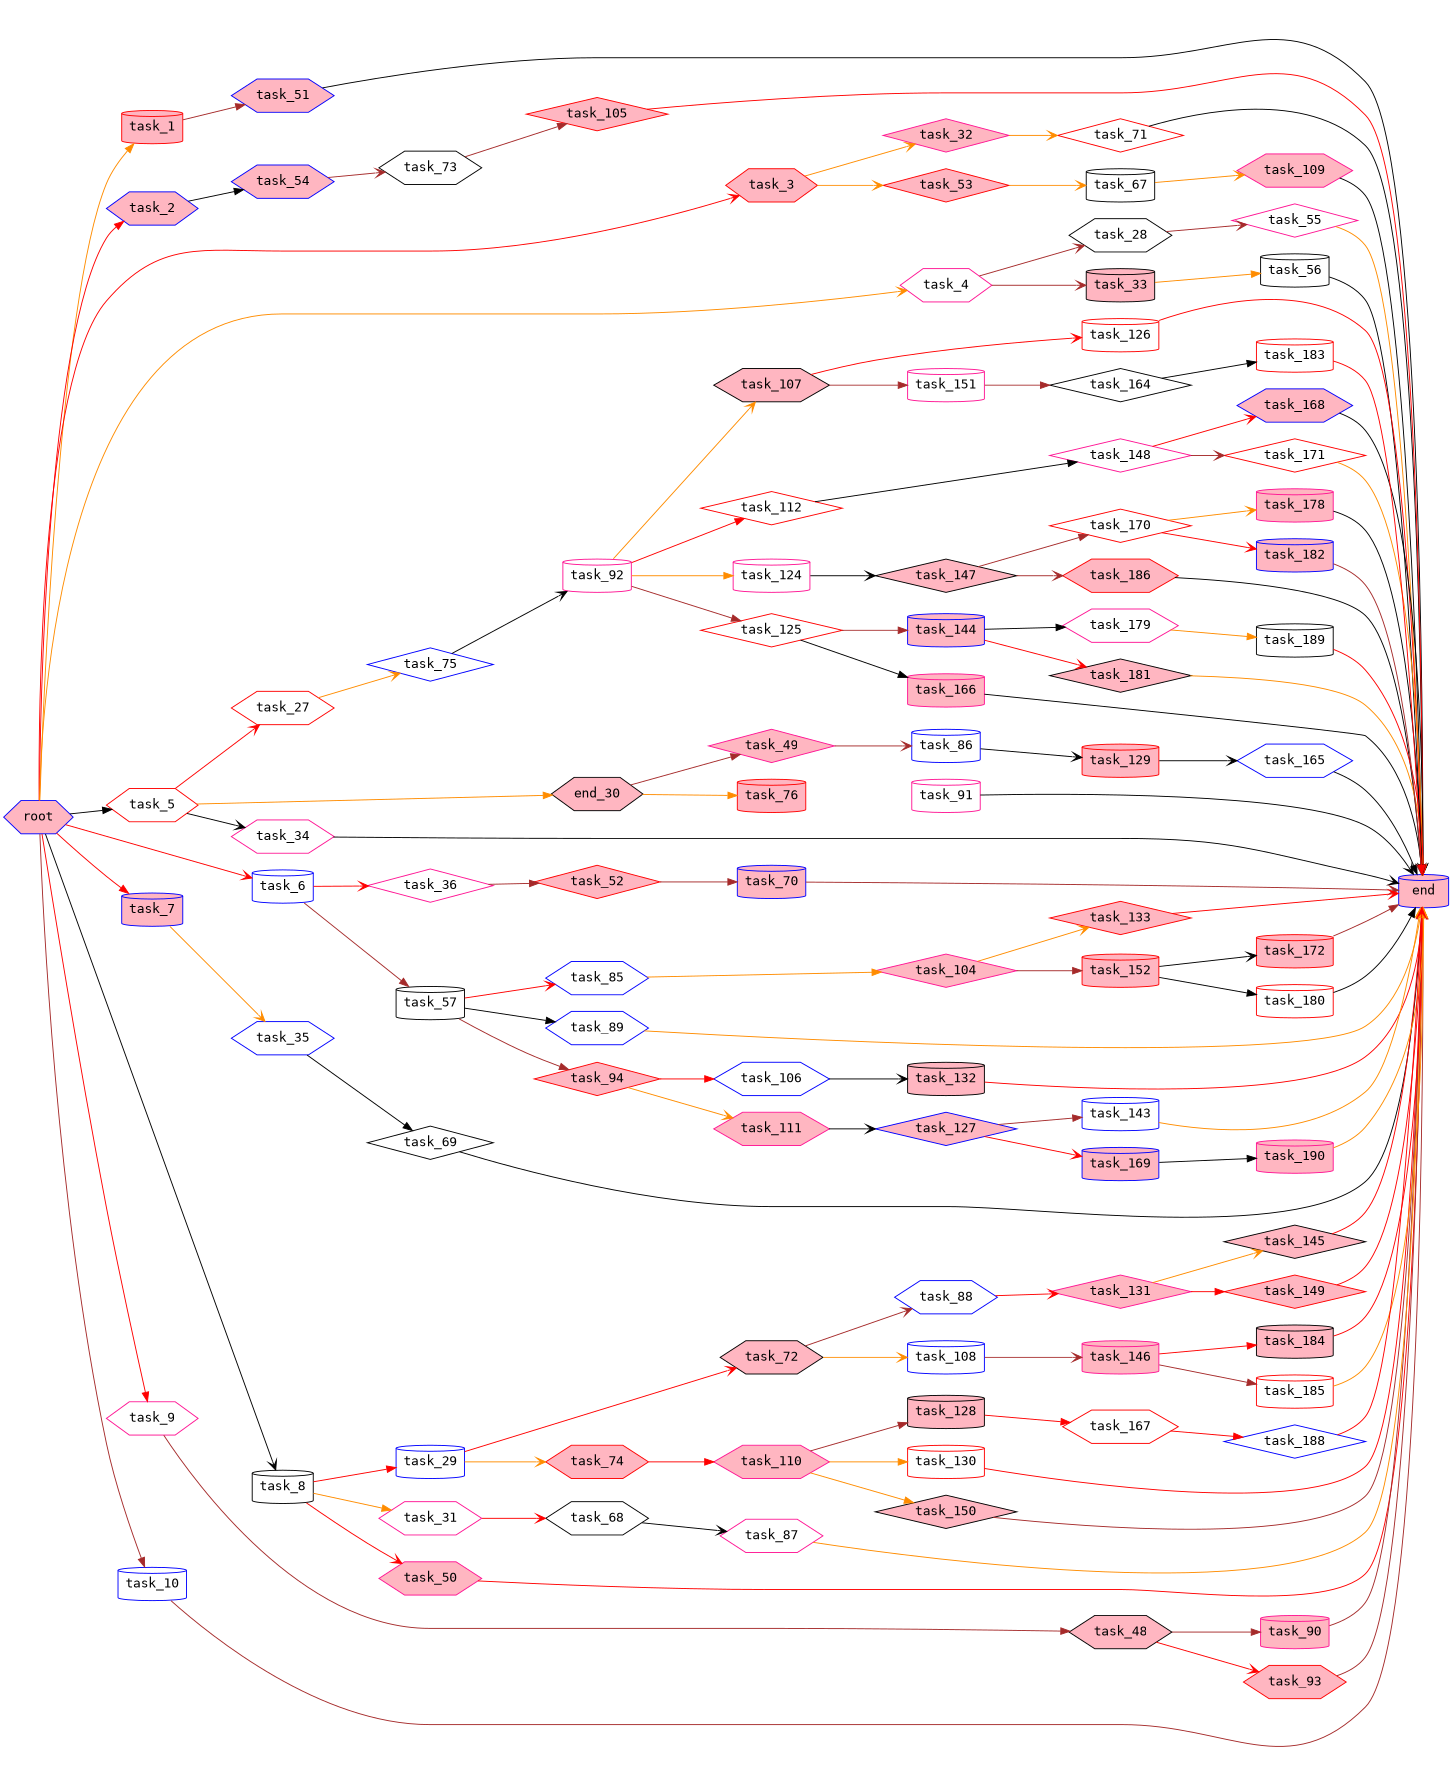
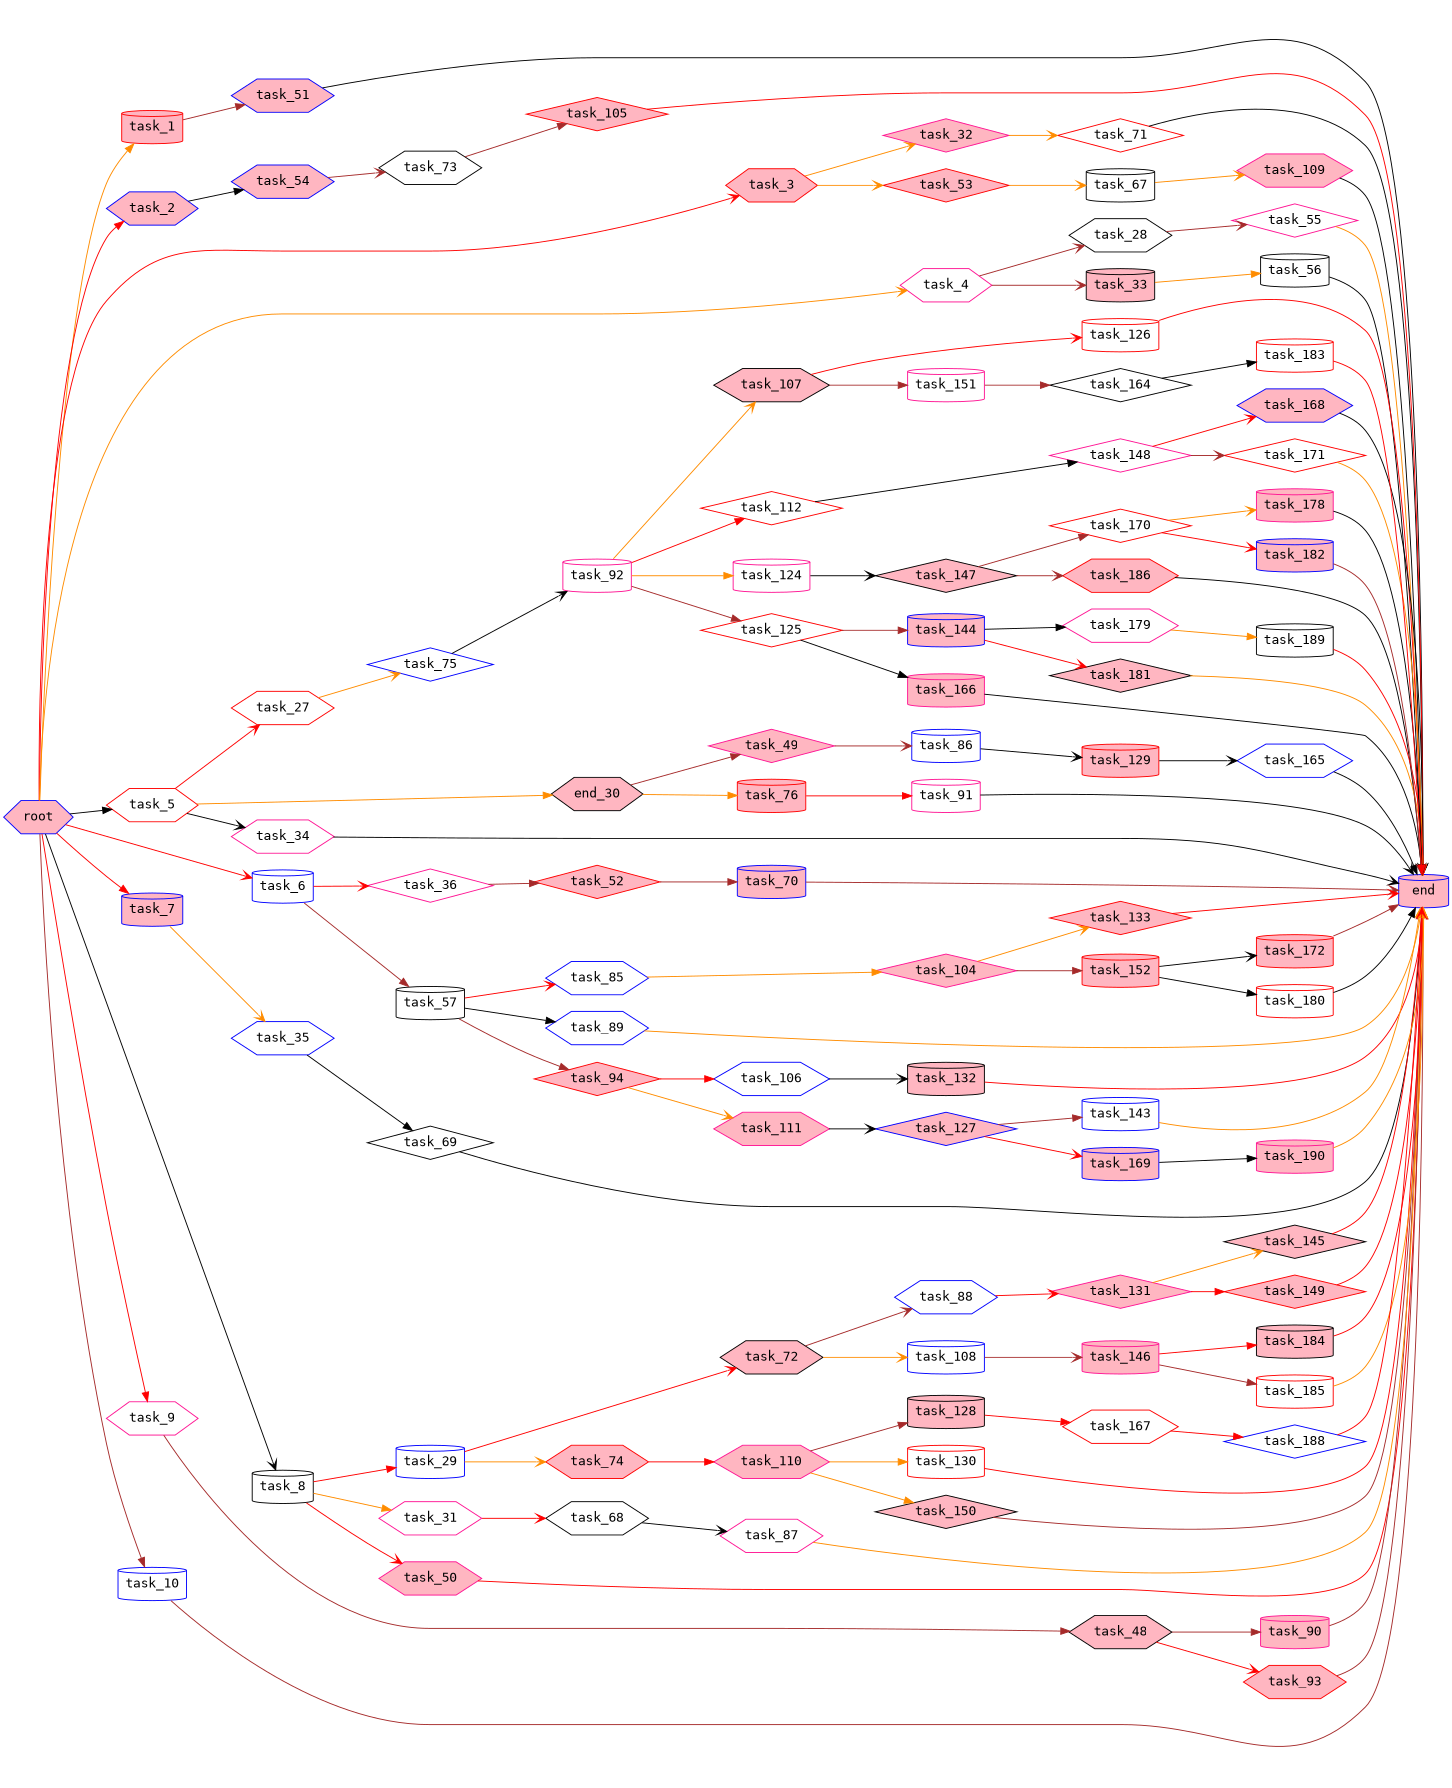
edge "task_76" -> "task_91": added
